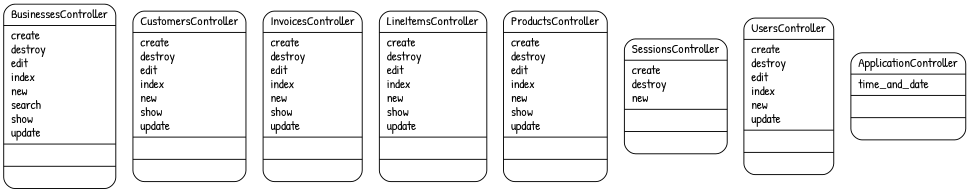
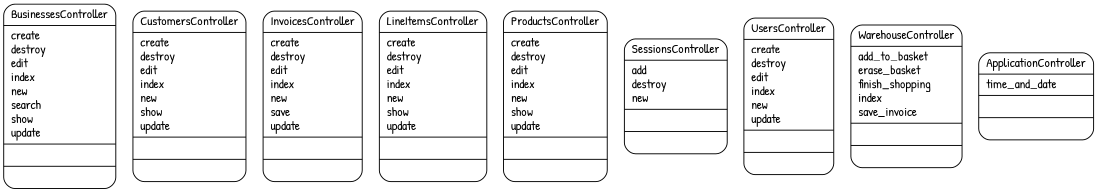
node "SessionsController": text "create" -> "add"
node "WarehouseController": added
node "InvoicesController": text "show" -> "save"
